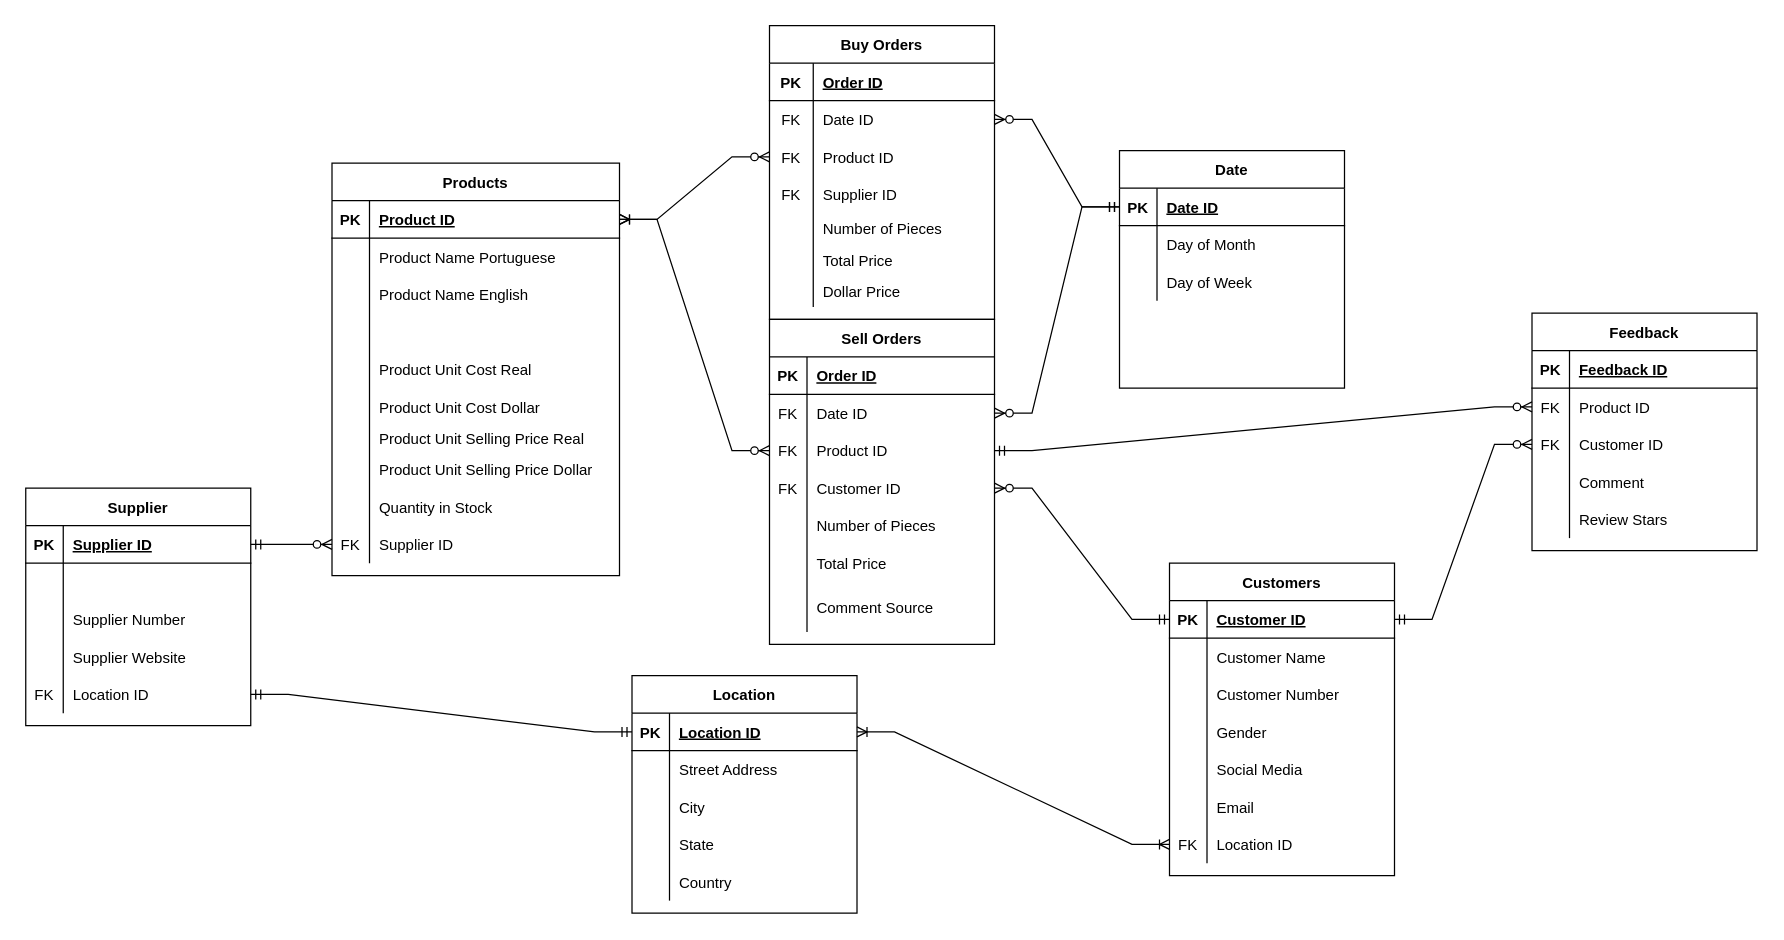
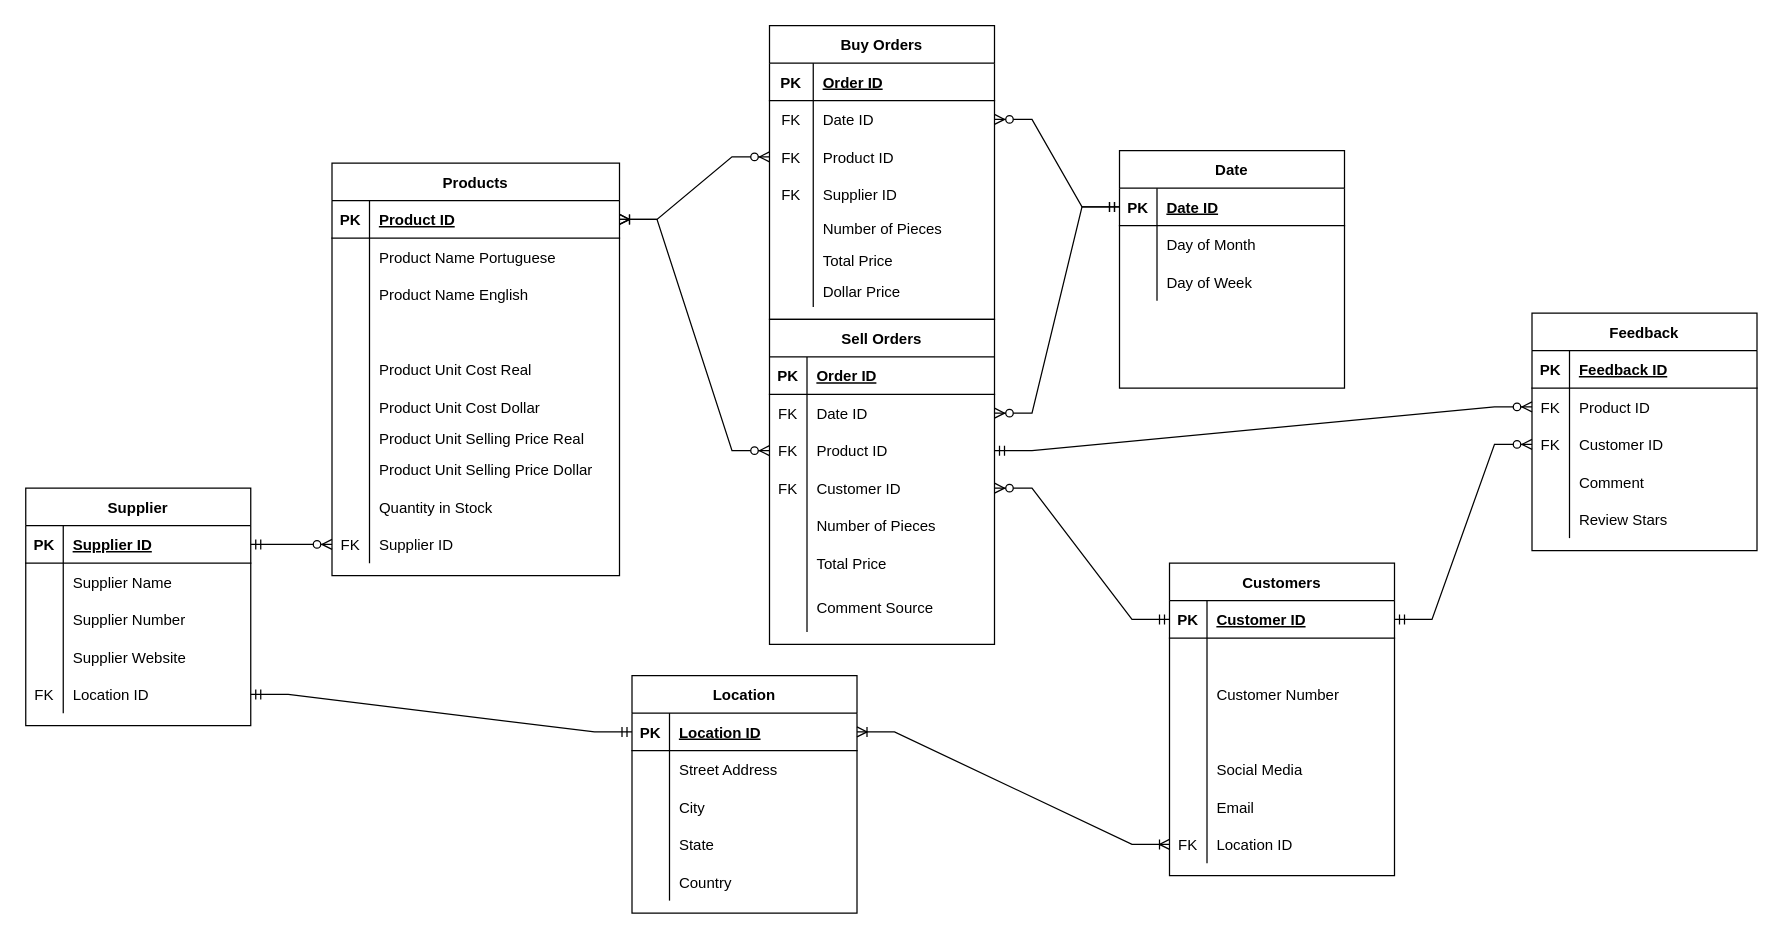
node "Supplier Name": added
node "Customer Name": removed
node "Gender": removed
